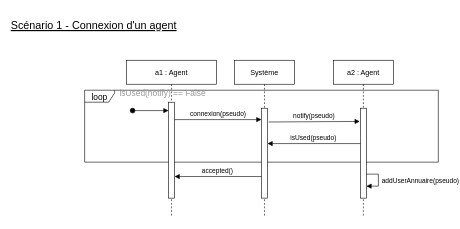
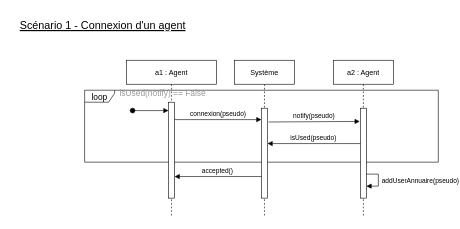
node "Scénario 1 - Connexion d'un agent": moved (93, 24) -> (102, 24)
